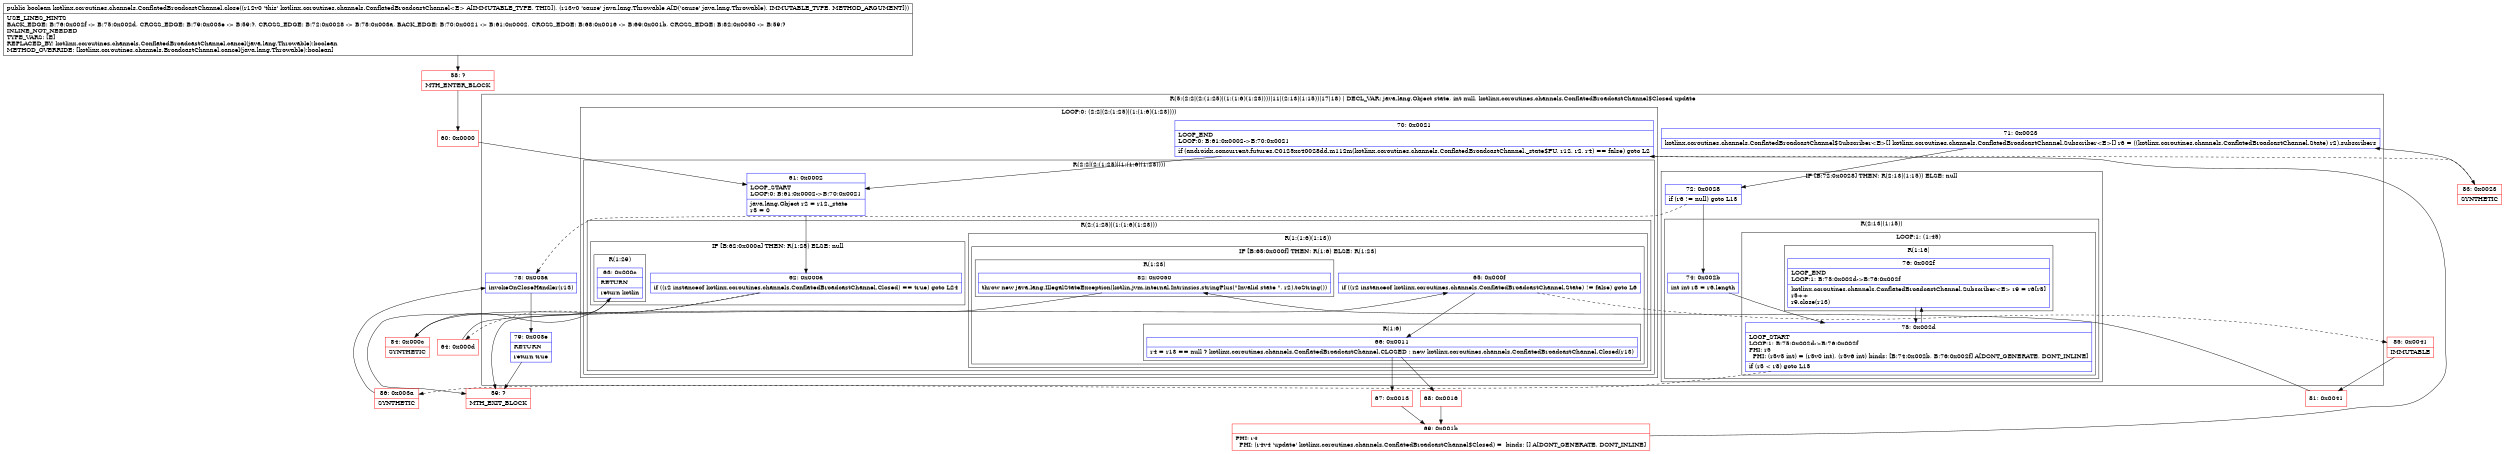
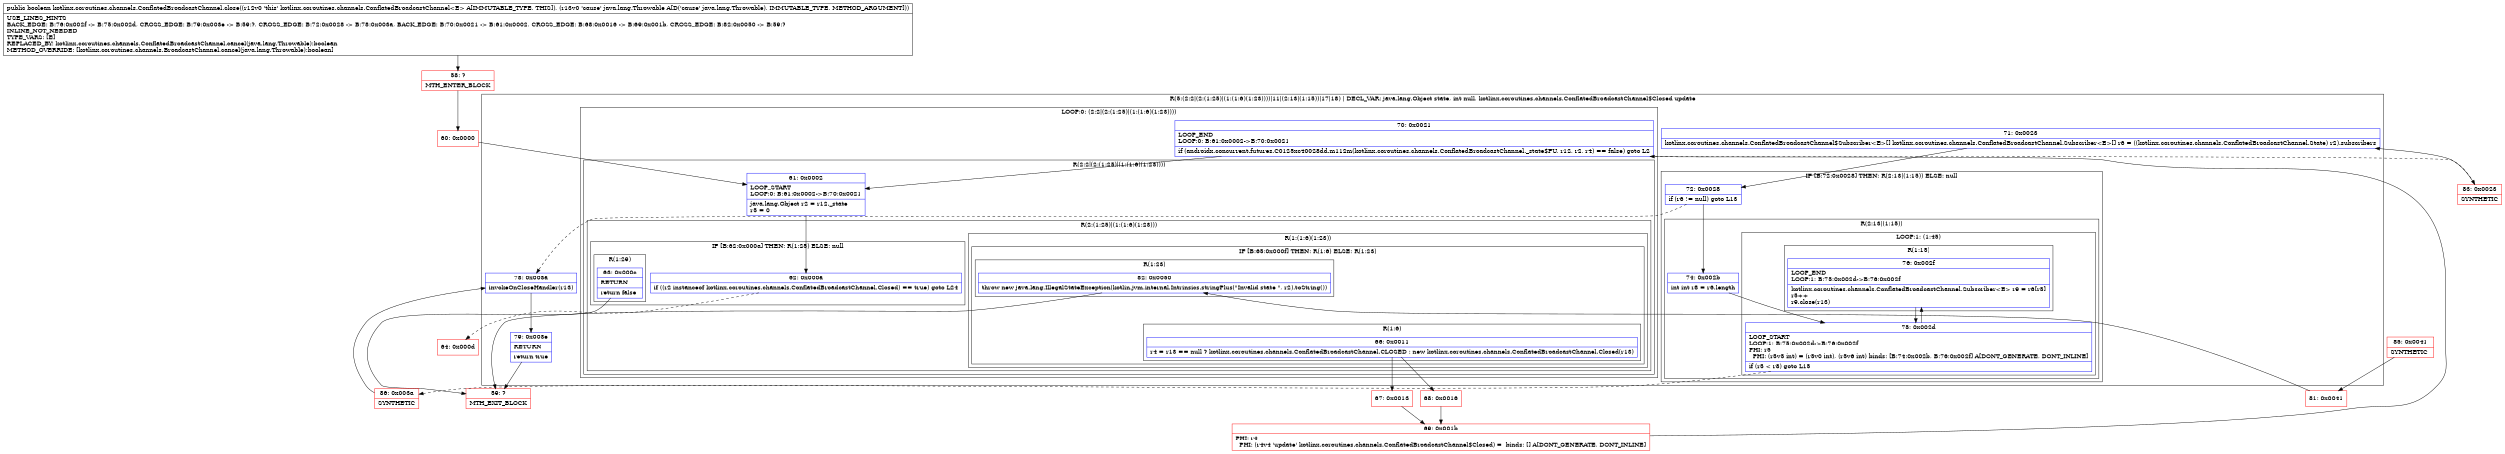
cluster "R(1:(1:6)(1:13))": label "R(1:(1:6)(1:13))" -> "R(1:(1:6)(1:23))"
cluster "R(1:16)": label "R(1:16)" -> "R(1:15)"
node "65: 0x000f": removed
node "63: 0x000c": text "return kotlin" -> "return false"
node "84: 0x000c": removed
node "85: 0x0041": text "IMMUTABLE" -> "SYNTHETIC"
